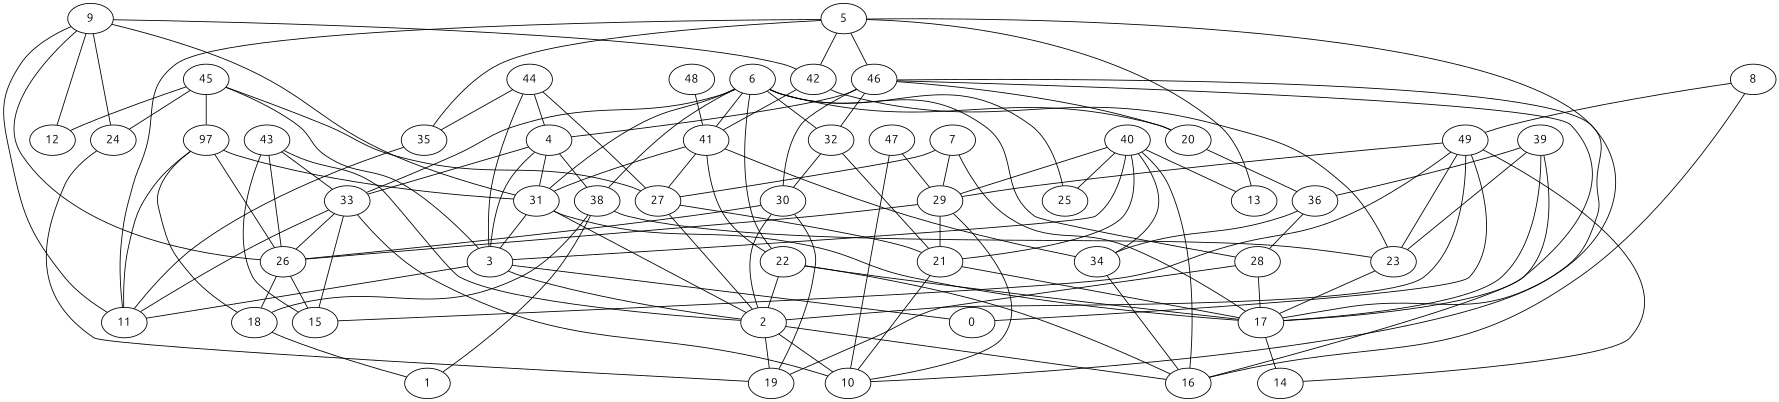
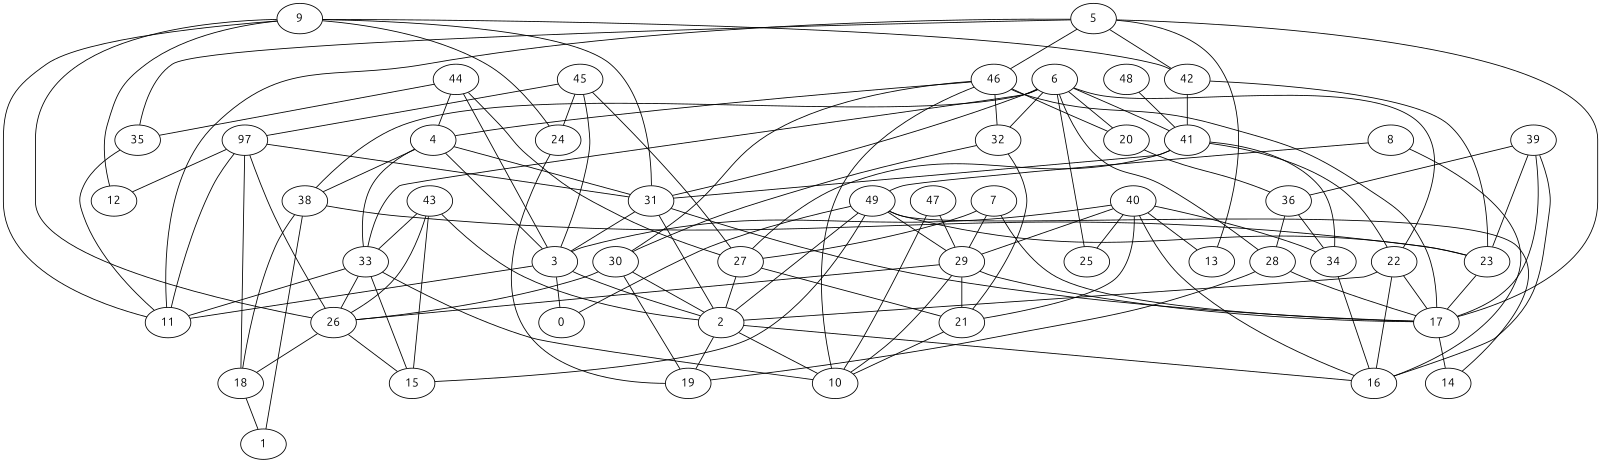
edge "45" -- "12": now "97" -- "12"
edge "21" -- "17": now "29" -- "17"
